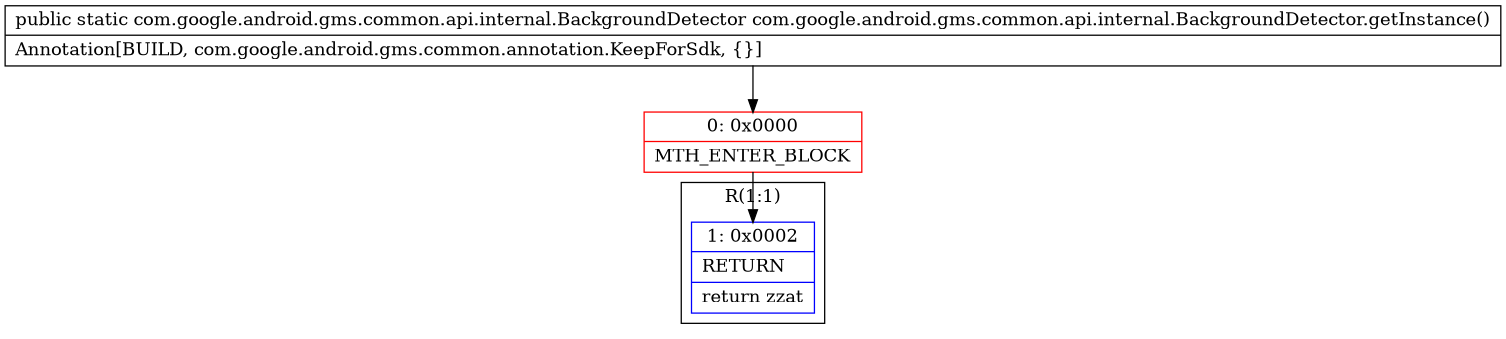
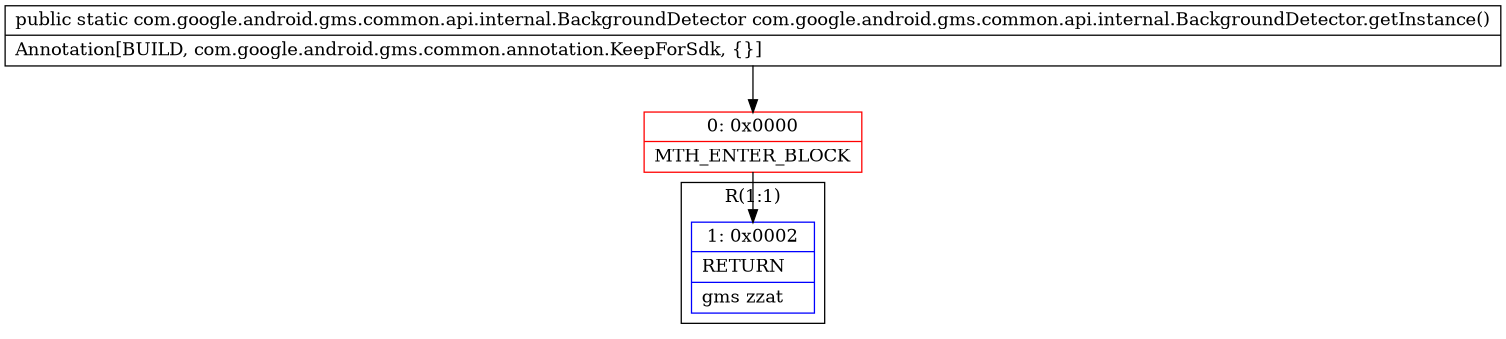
node "1: 0x0002": text "return zzat" -> "gms zzat"
